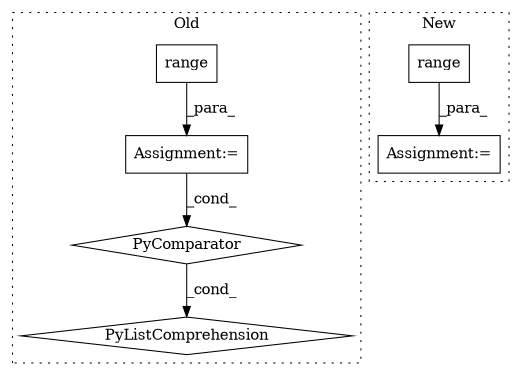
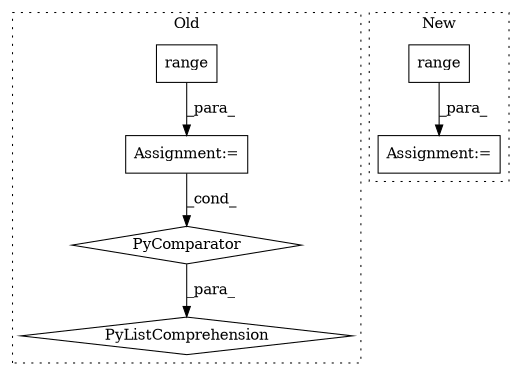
edge "PyComparator" -> "PyListComprehension": label "_cond_" -> "_para_"
